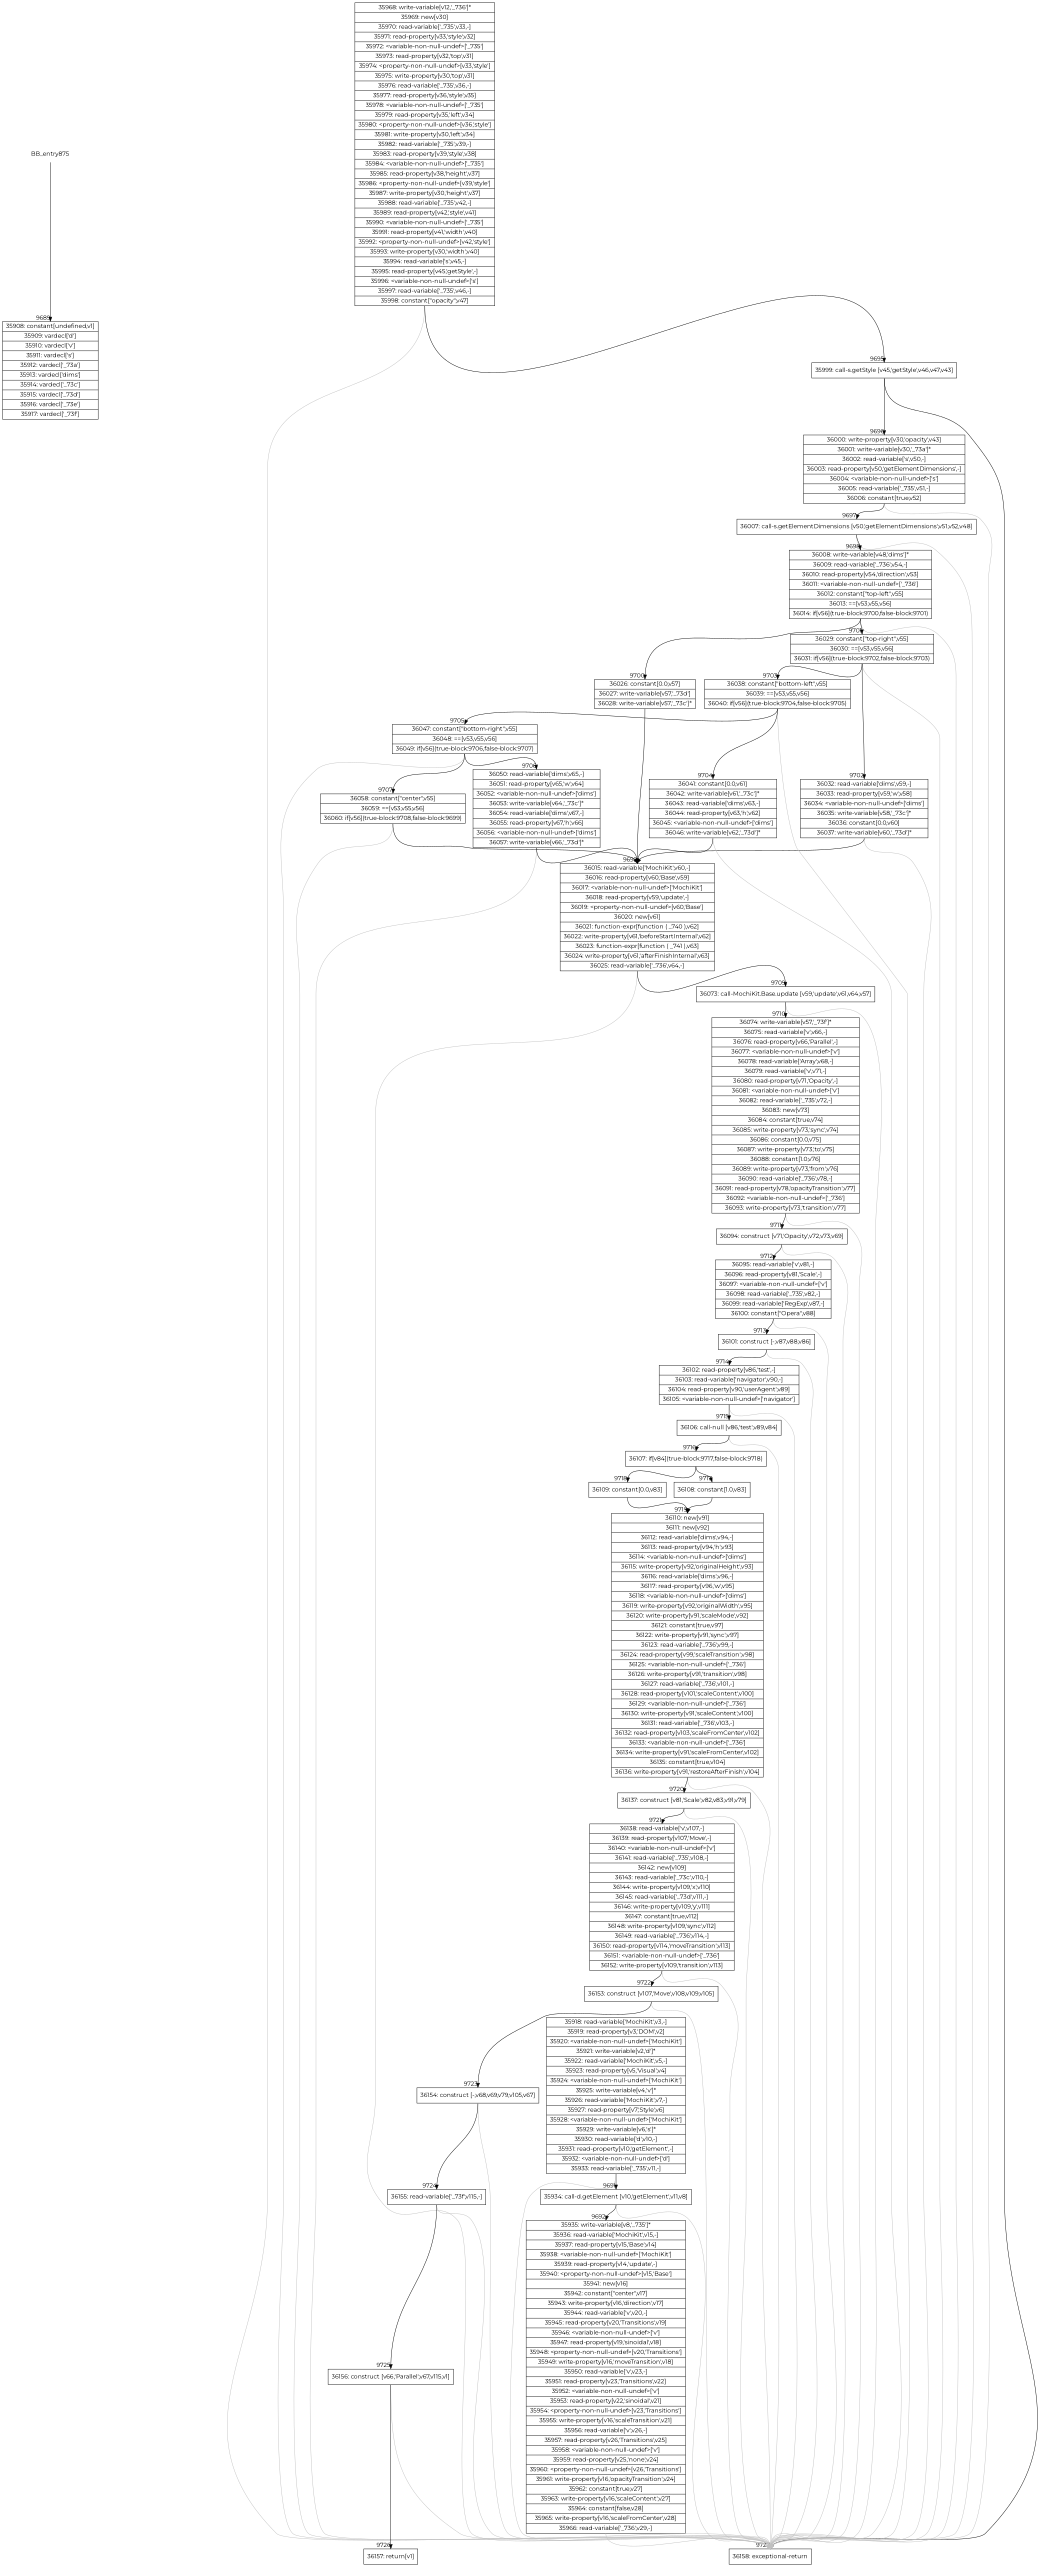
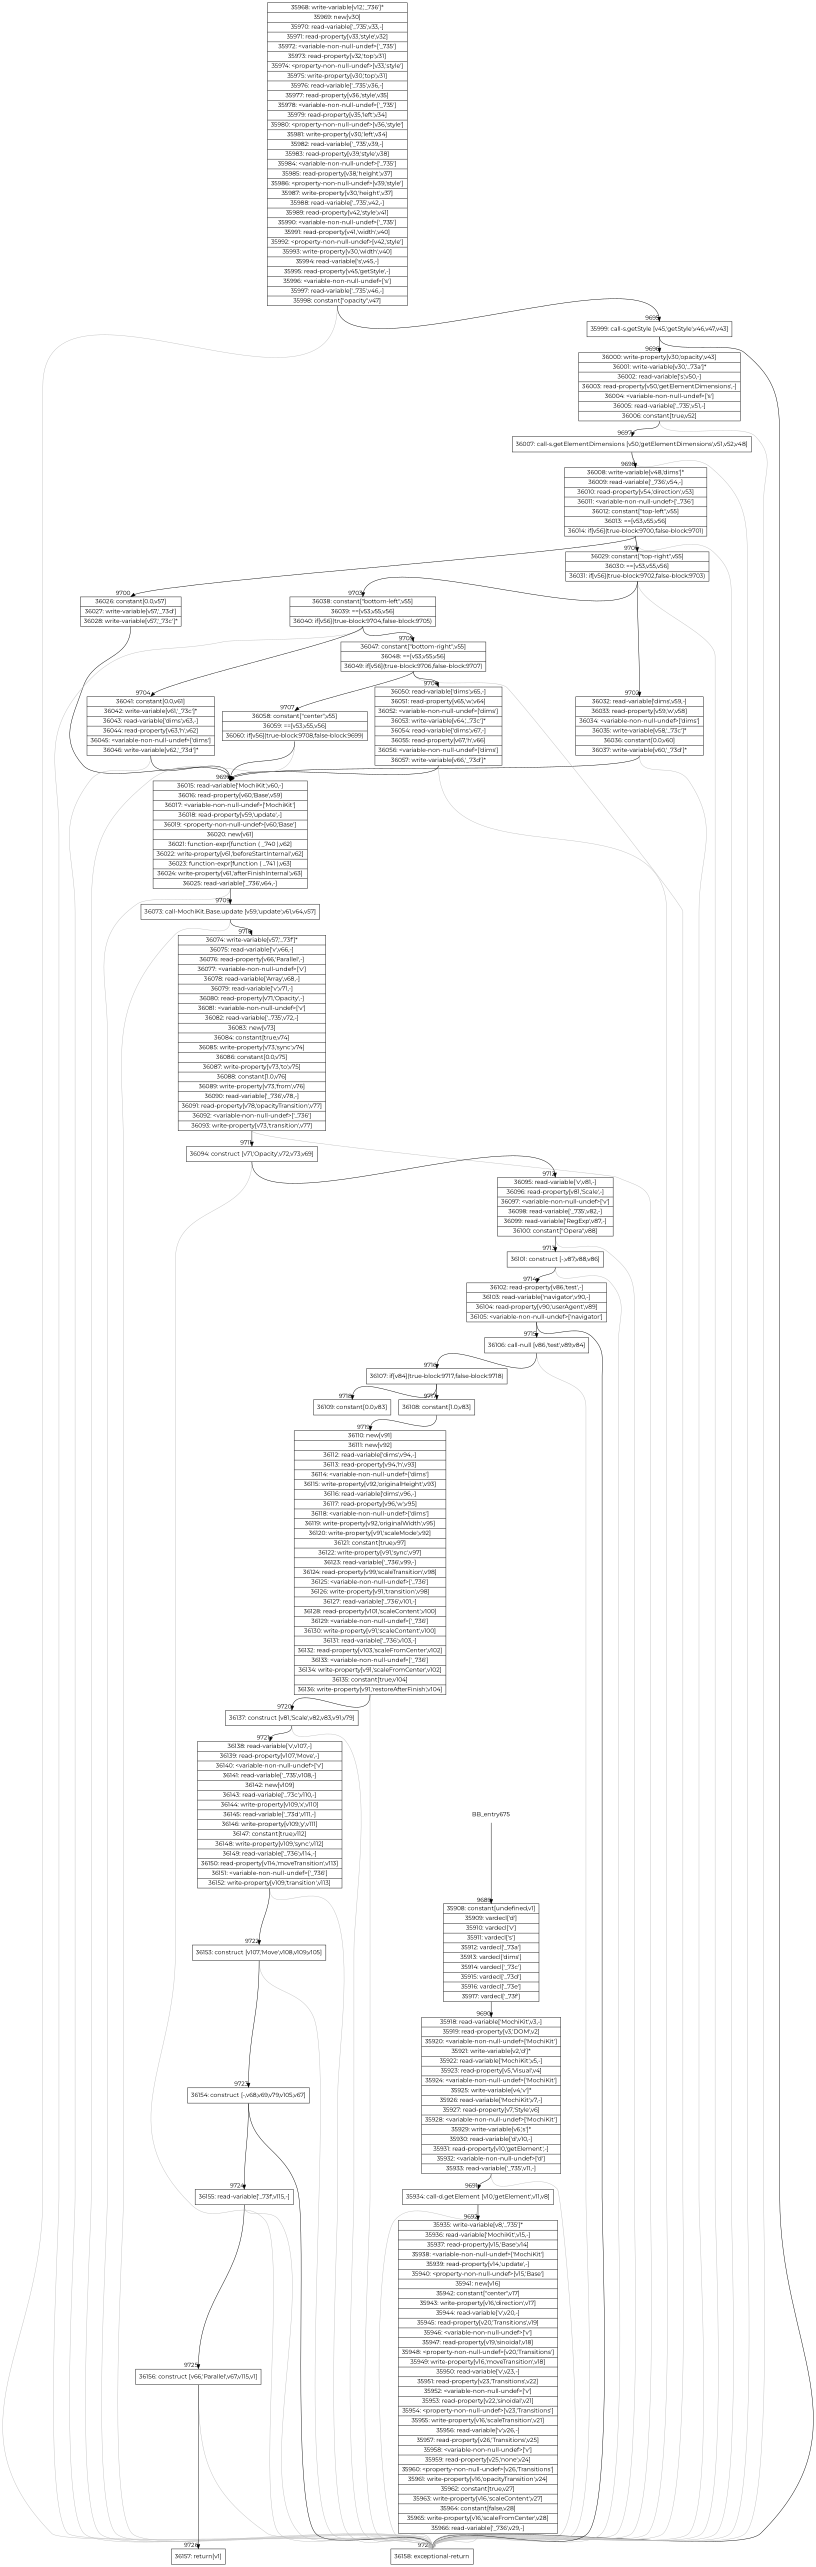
node "BB_entry875": label "BB_entry875" -> "BB_entry675"
edge "36109: constant[0.0,v83]" -> "36110: new[v91]": removed
edge "36102: read-property[v86,'test',-]" -> "36158: exceptional-return": color gray -> black
edge "35908: constant[undefined,v1]" -> "35918: read-variable['MochiKit',v3,-]": added
edge "36154: construct [-,v68,v69,v79,v105,v67]" -> "36158: exceptional-return": color gray -> black
